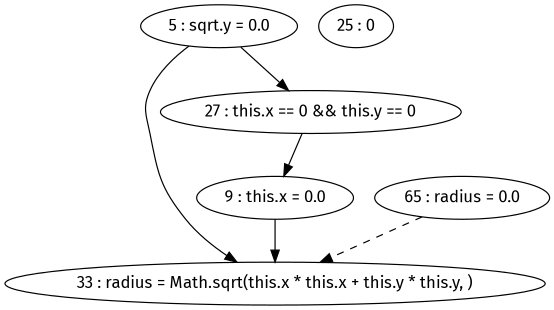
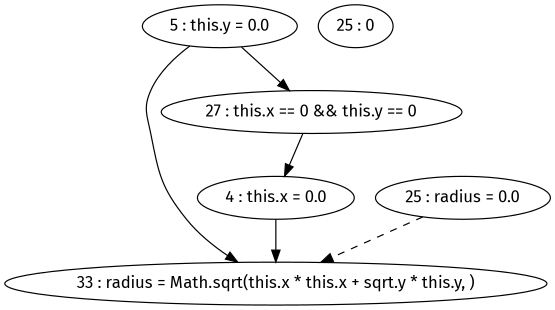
node "5 : sqrt.y = 0.0": label "5 : sqrt.y = 0.0" -> "5 : this.y = 0.0"
node "9 : this.x = 0.0": label "9 : this.x = 0.0" -> "4 : this.x = 0.0"
node "65 : radius = 0.0": label "65 : radius = 0.0" -> "25 : radius = 0.0"
node "33 : radius = Math.sqrt(this.x * this.x + this.y * this.y, )": label "33 : radius = Math.sqrt(this.x * this.x + this.y * this.y, )" -> "33 : radius = Math.sqrt(this.x * this.x + sqrt.y * this.y, )"
